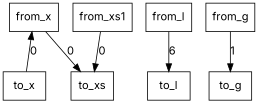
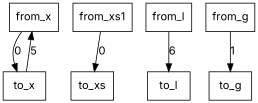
edge "from_x" -> "to_xs": now "from_x" -> "to_x"
edge "to_x" -> "from_x": label "0" -> "5"
